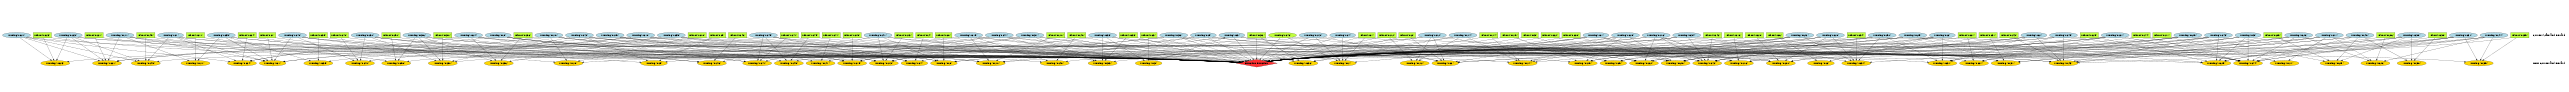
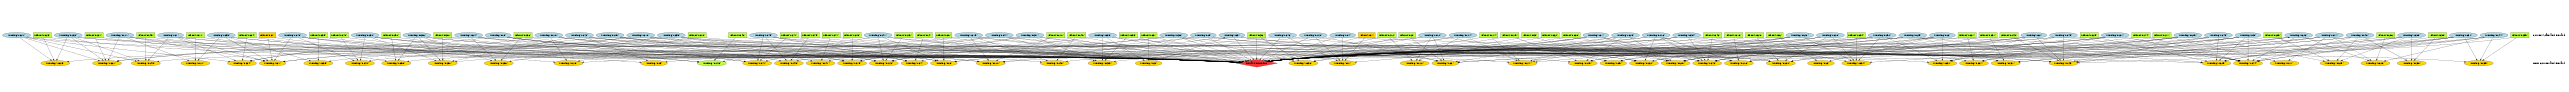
node "reboot($c1)": fillcolor olivedrab1 -> gold1
node "reboot($c9)": removed
node "running($c46)": fillcolor olivedrab1 -> lightblue
node "reboot($c7)": fillcolor olivedrab1 -> gold1
edge "running($c26)" -> "running'($c22)": reversed
edge "running($c43)" -> "running'($c34)": now "running($c5)" -> "running'($c34)"
node "running'($c46)": fillcolor gold1 -> olivedrab1
node "Function Function": label "Function Function" -> "Reward Function"
